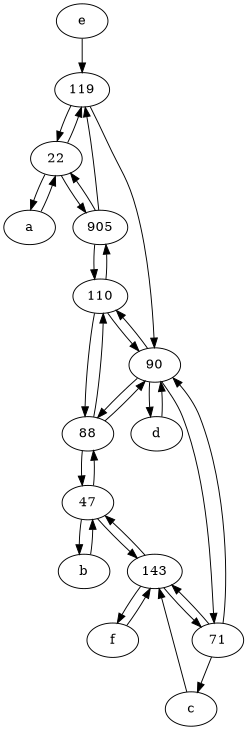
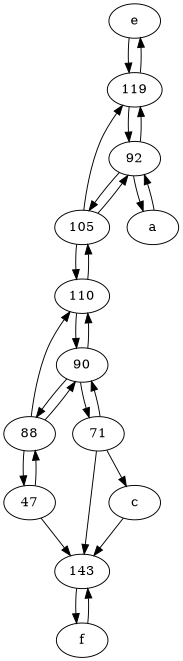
node "22": label "22" -> "92"
edge "119" -> "90": now "119" -> "e"
node "905": label "905" -> "105"
edge "110" -> "88": removed
node "d": removed
edge "143" -> "47": removed
node "b": removed
edge "143" -> "71": removed
